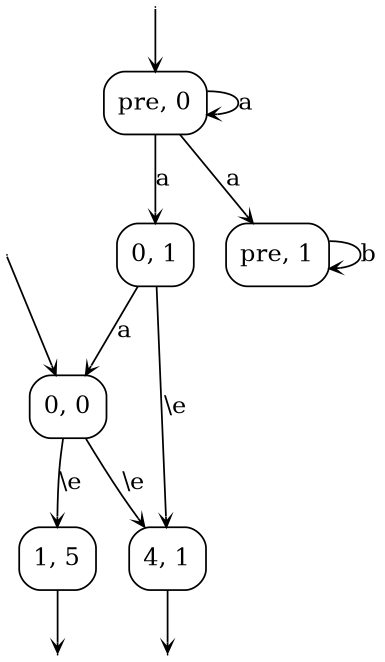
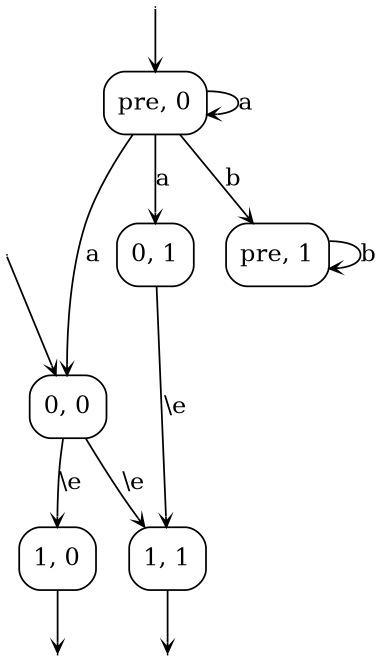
edge "pre, 0" -> "pre, 1": label "a" -> "b"
edge "0, 1" -> "0, 0": now "pre, 0" -> "0, 0"
node "1, 5": label "1, 5" -> "1, 0"
node "4, 1": label "4, 1" -> "1, 1"
